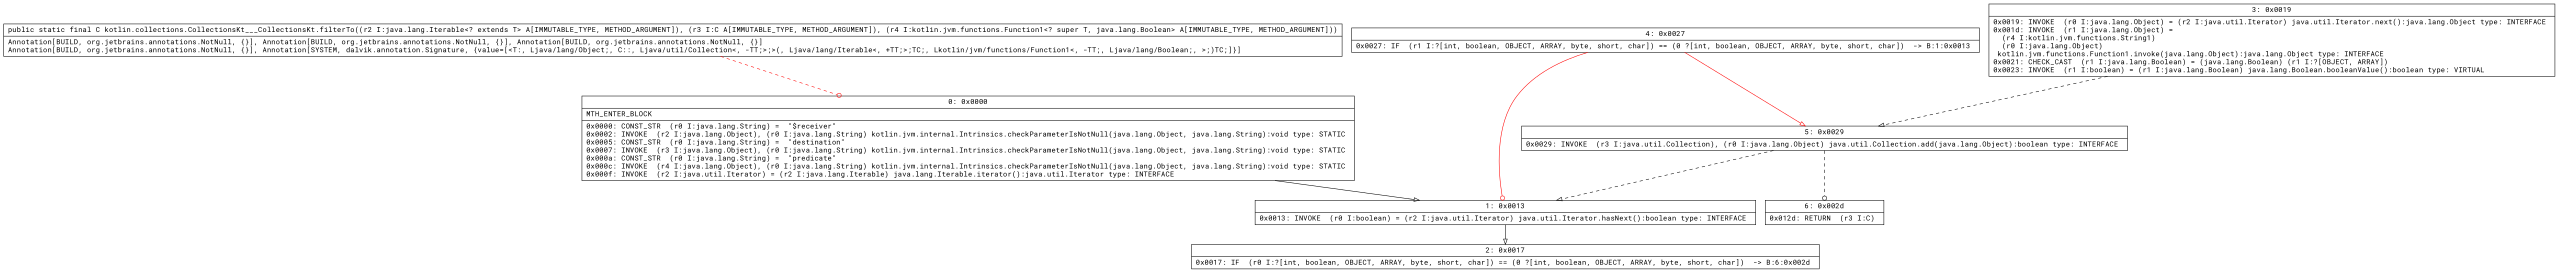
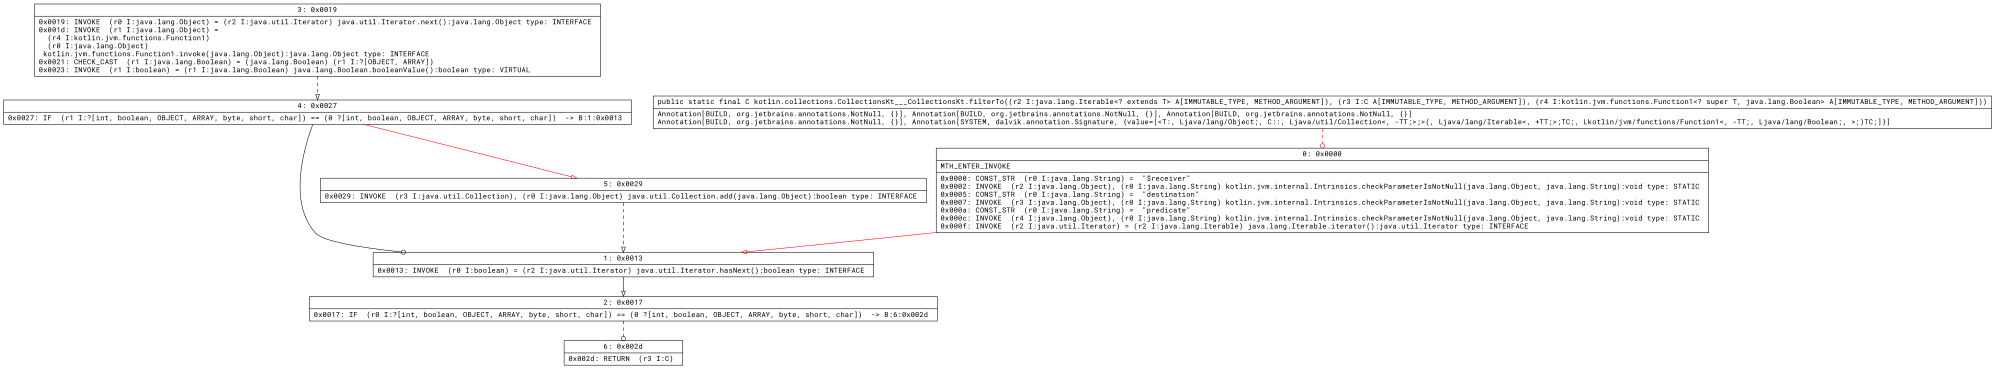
node "3: 0x0019": text "(r4 I:kotlin.jvm.functions.String1)" -> "(r4 I:kotlin.jvm.functions.Function1)"
edge "3: 0x0019" -> "5: 0x0029": now "3: 0x0019" -> "4: 0x0027"
edge "4: 0x0027" -> "1: 0x0013": color red -> black
node "0: 0x0000": text "MTH_ENTER_BLOCK" -> "MTH_ENTER_INVOKE"
edge "5: 0x0029" -> "6: 0x002d": now "2: 0x0017" -> "6: 0x002d"
edge "0: 0x0000" -> "1: 0x0013": color black -> red
node "6: 0x002d": text "0x012d: RETURN  (r3 I:C)" -> "0x002d: RETURN  (r3 I:C)"
